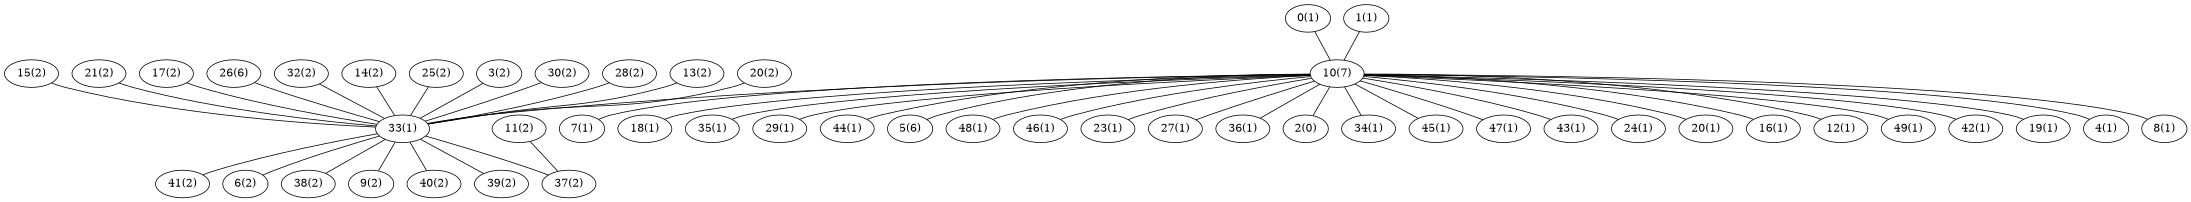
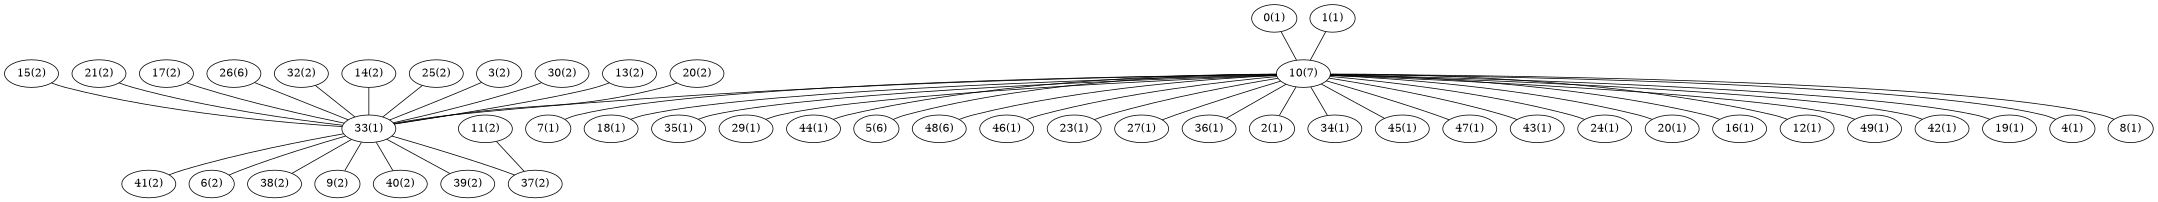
node "28(2)": removed
node "48(1)": label "48(1)" -> "48(6)"
node "2(0)": label "2(0)" -> "2(1)"
